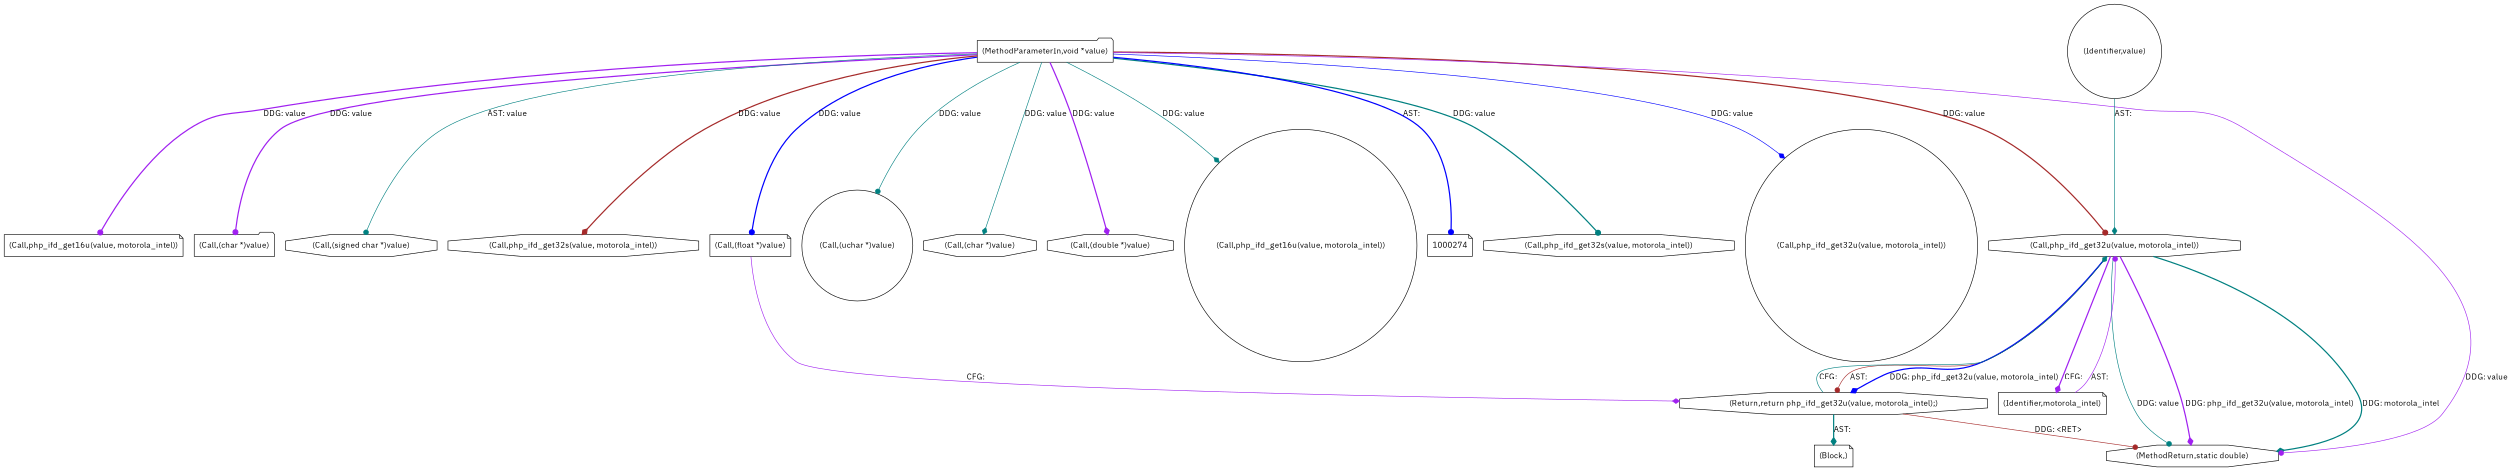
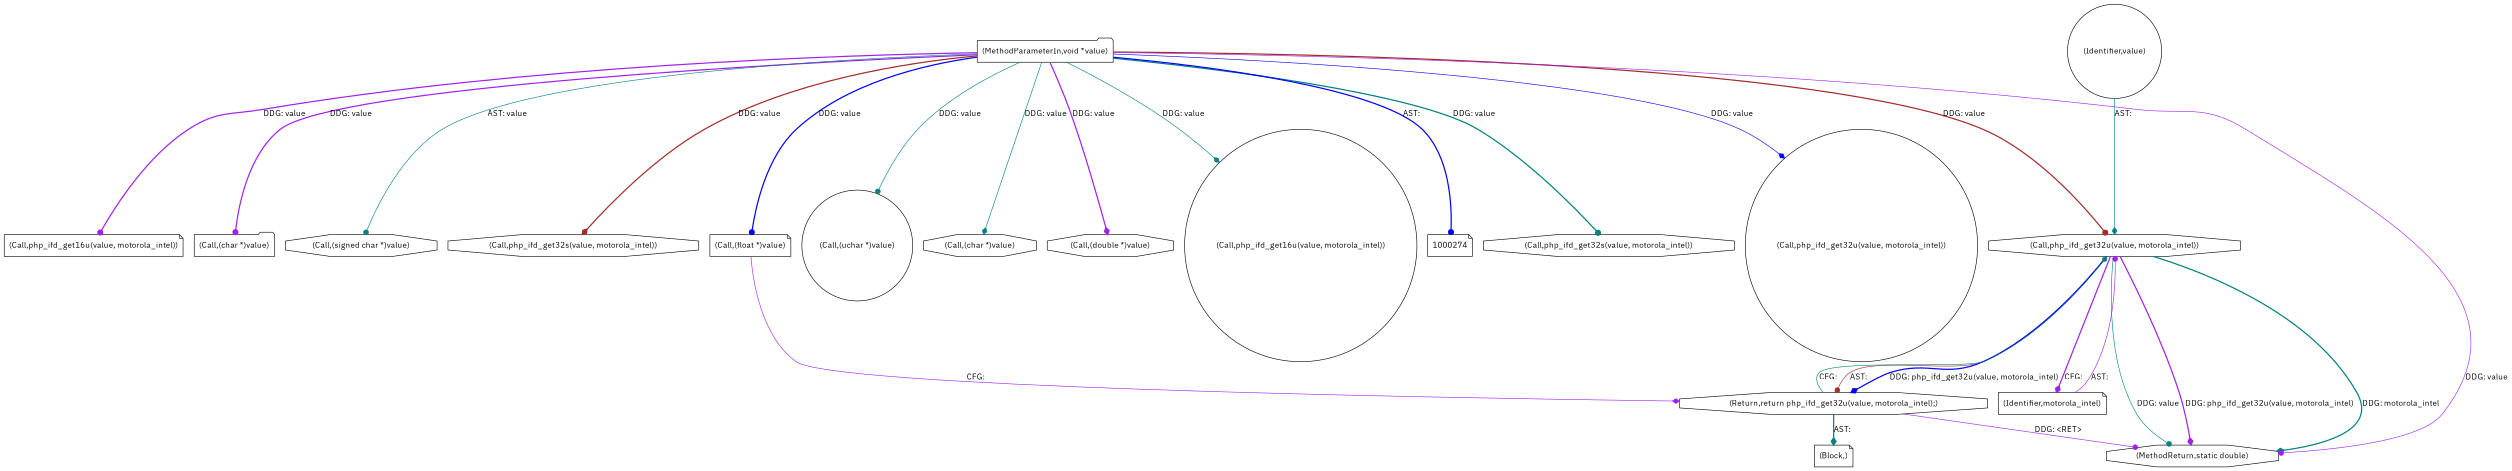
edge "(Return,return php_ifd_get32u(value, motorola_intel);)" -> "(MethodReturn,static double)": color brown -> purple
